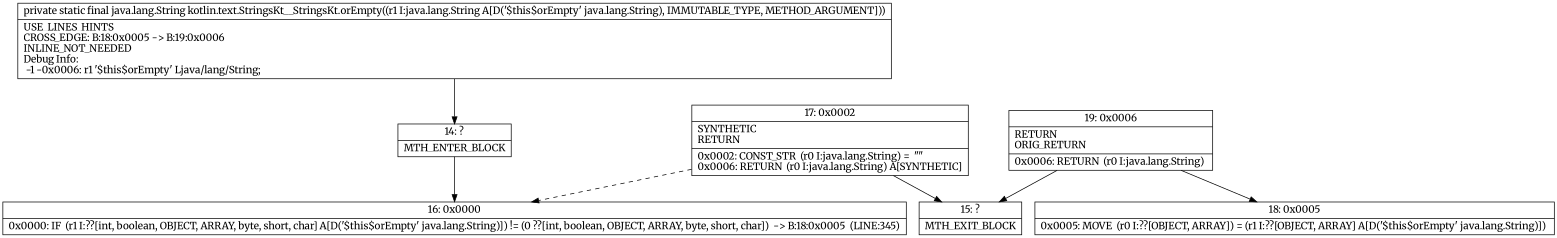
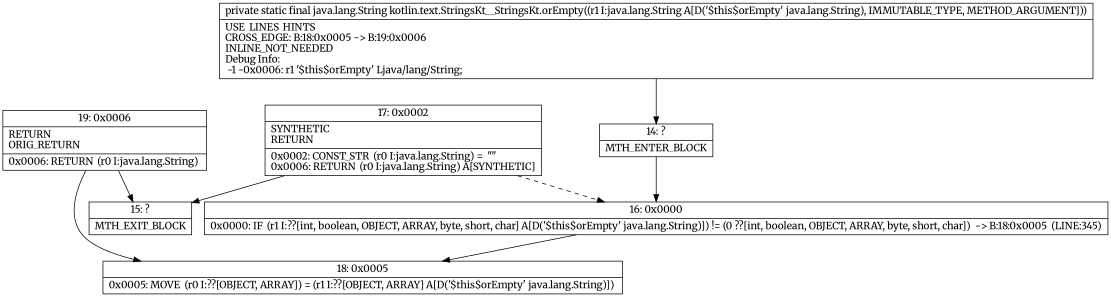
edge "16: 0x0000" -> "18: 0x0005": added
